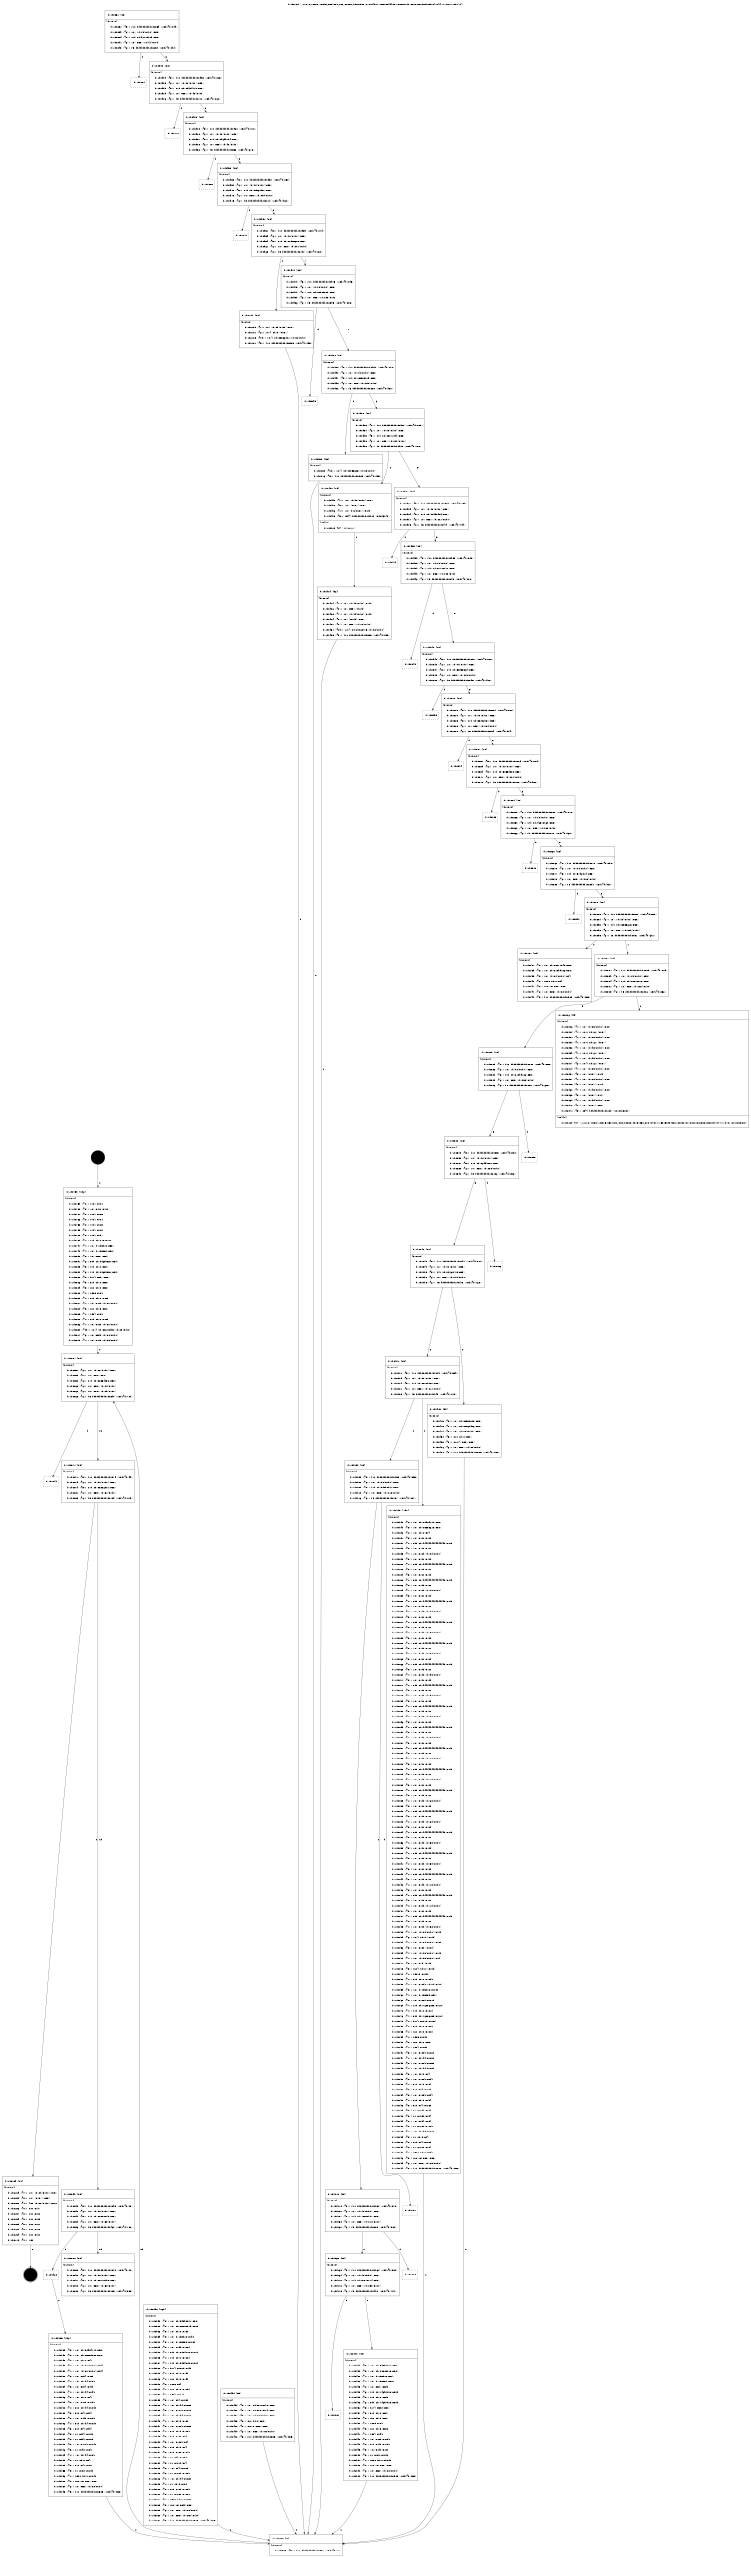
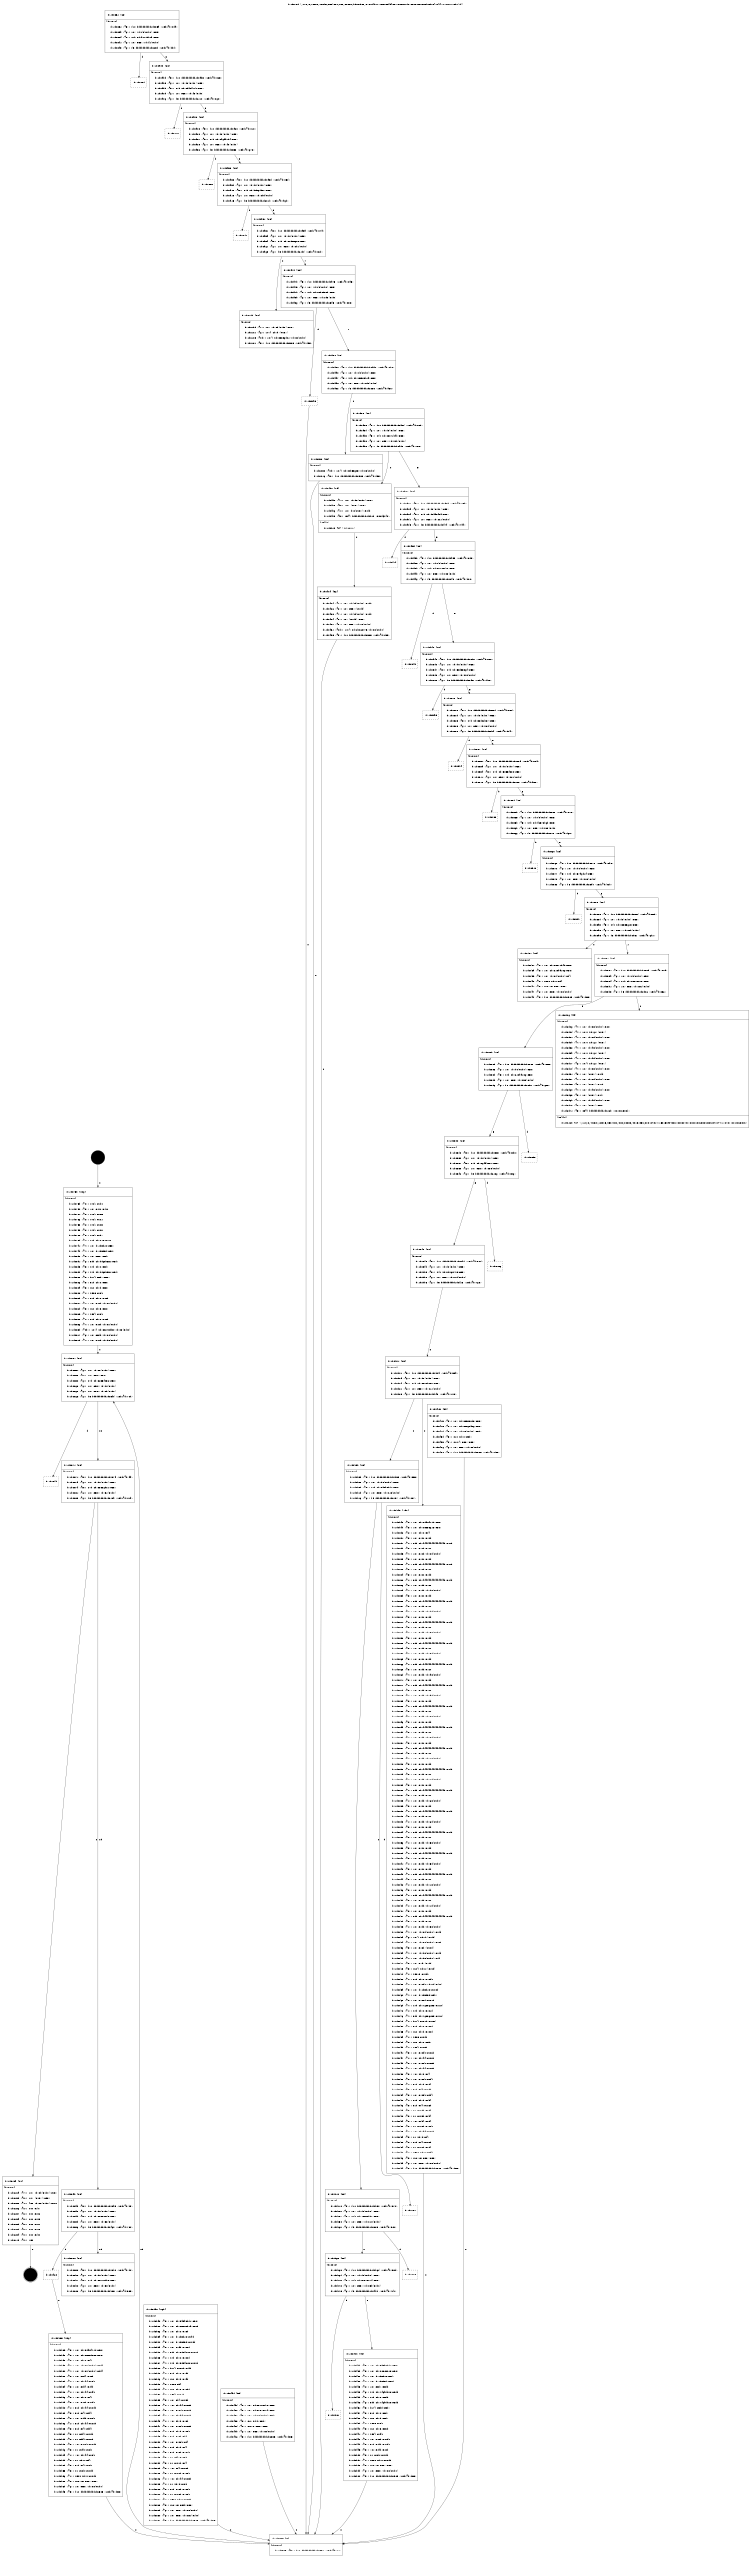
edge "0x40198c [28]" -> "0x4019a8 [28]": removed, label "6"
edge "0x401af8 [28]" -> "0x401f43 [30]": removed, label "1"
edge "0x40240d [28]" -> "0x4025ce [5]": now "0x4023fe" -> "0x4025ce [5]"
